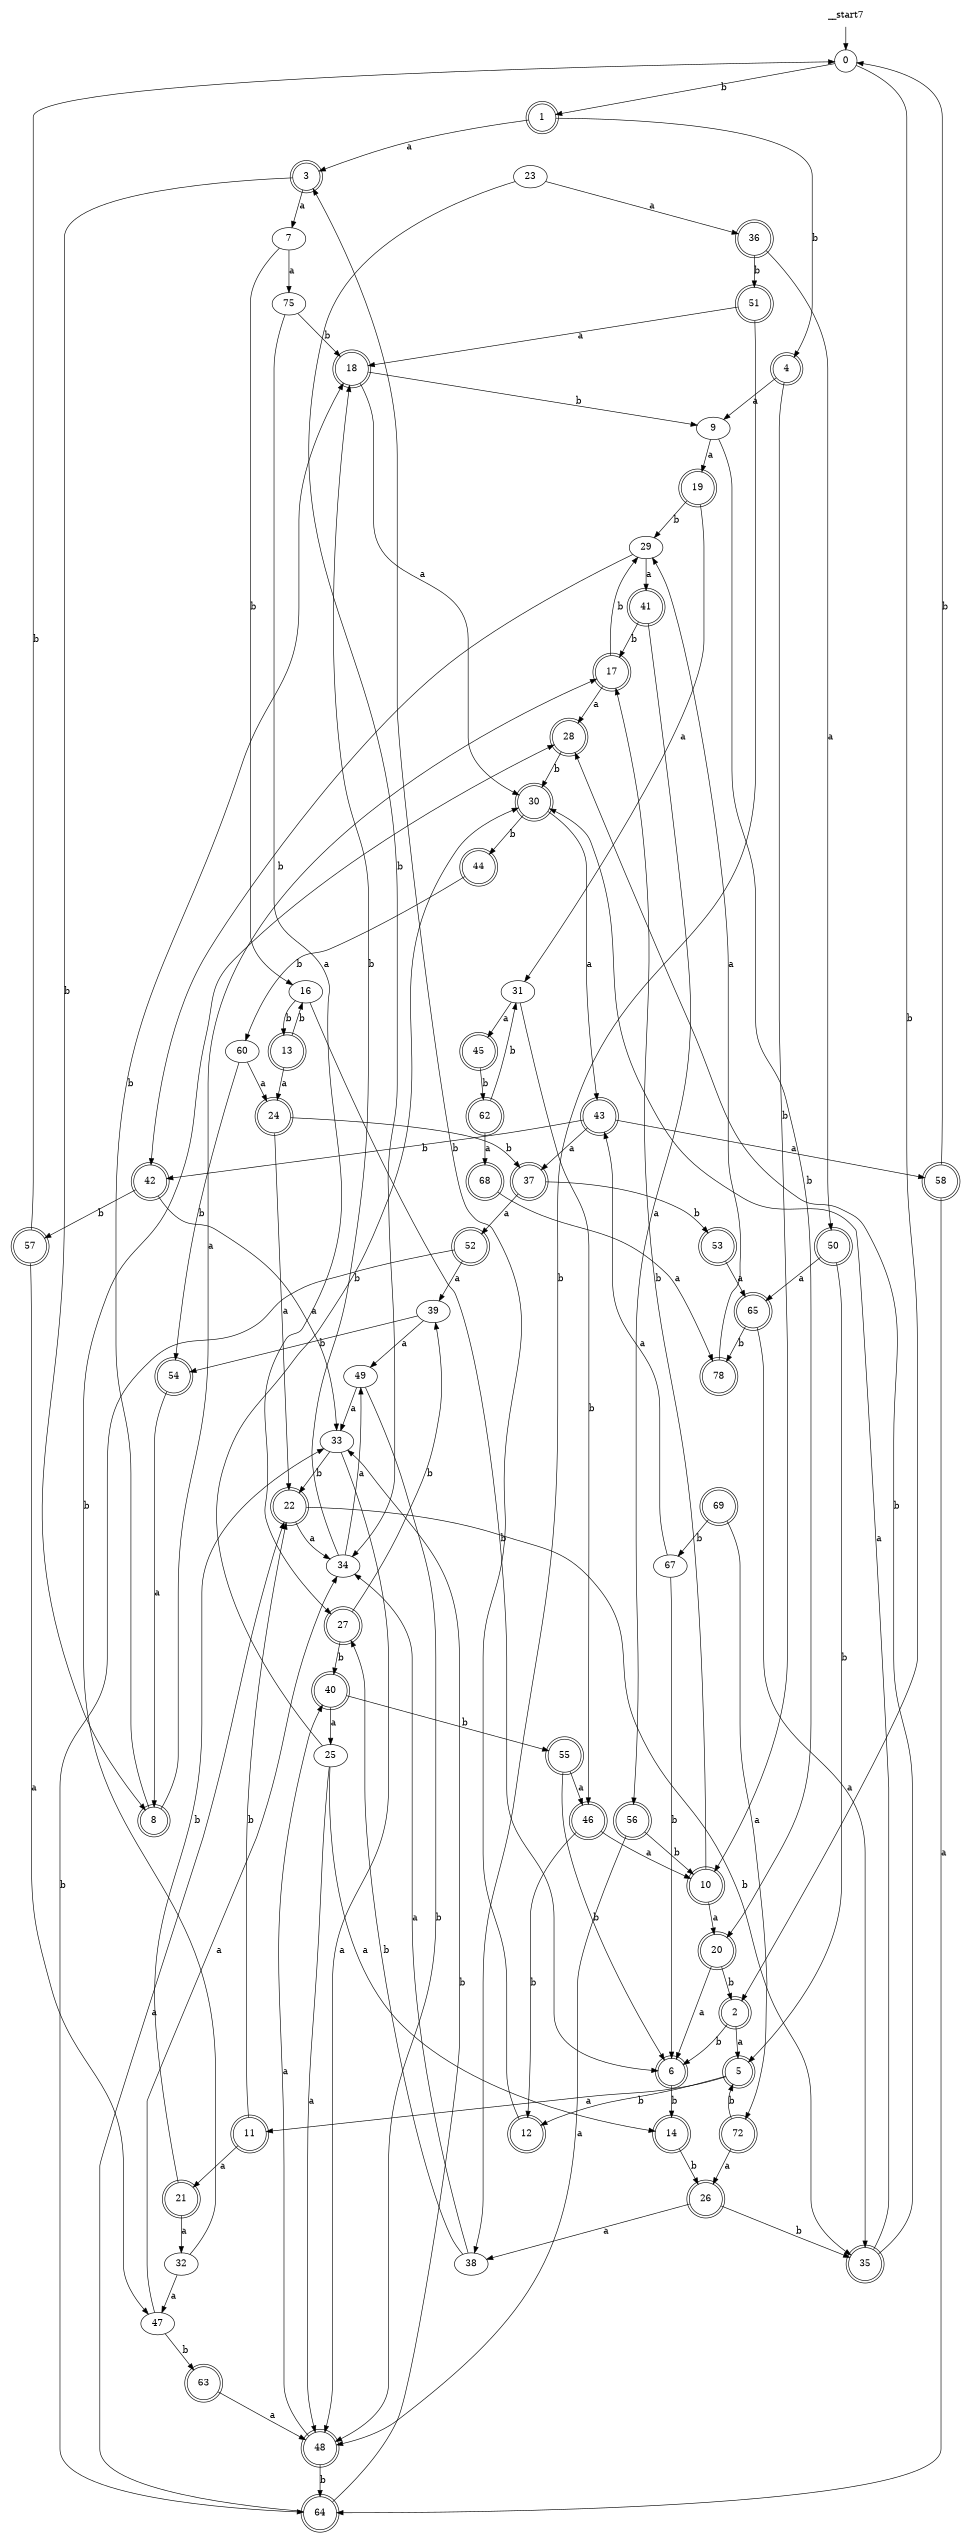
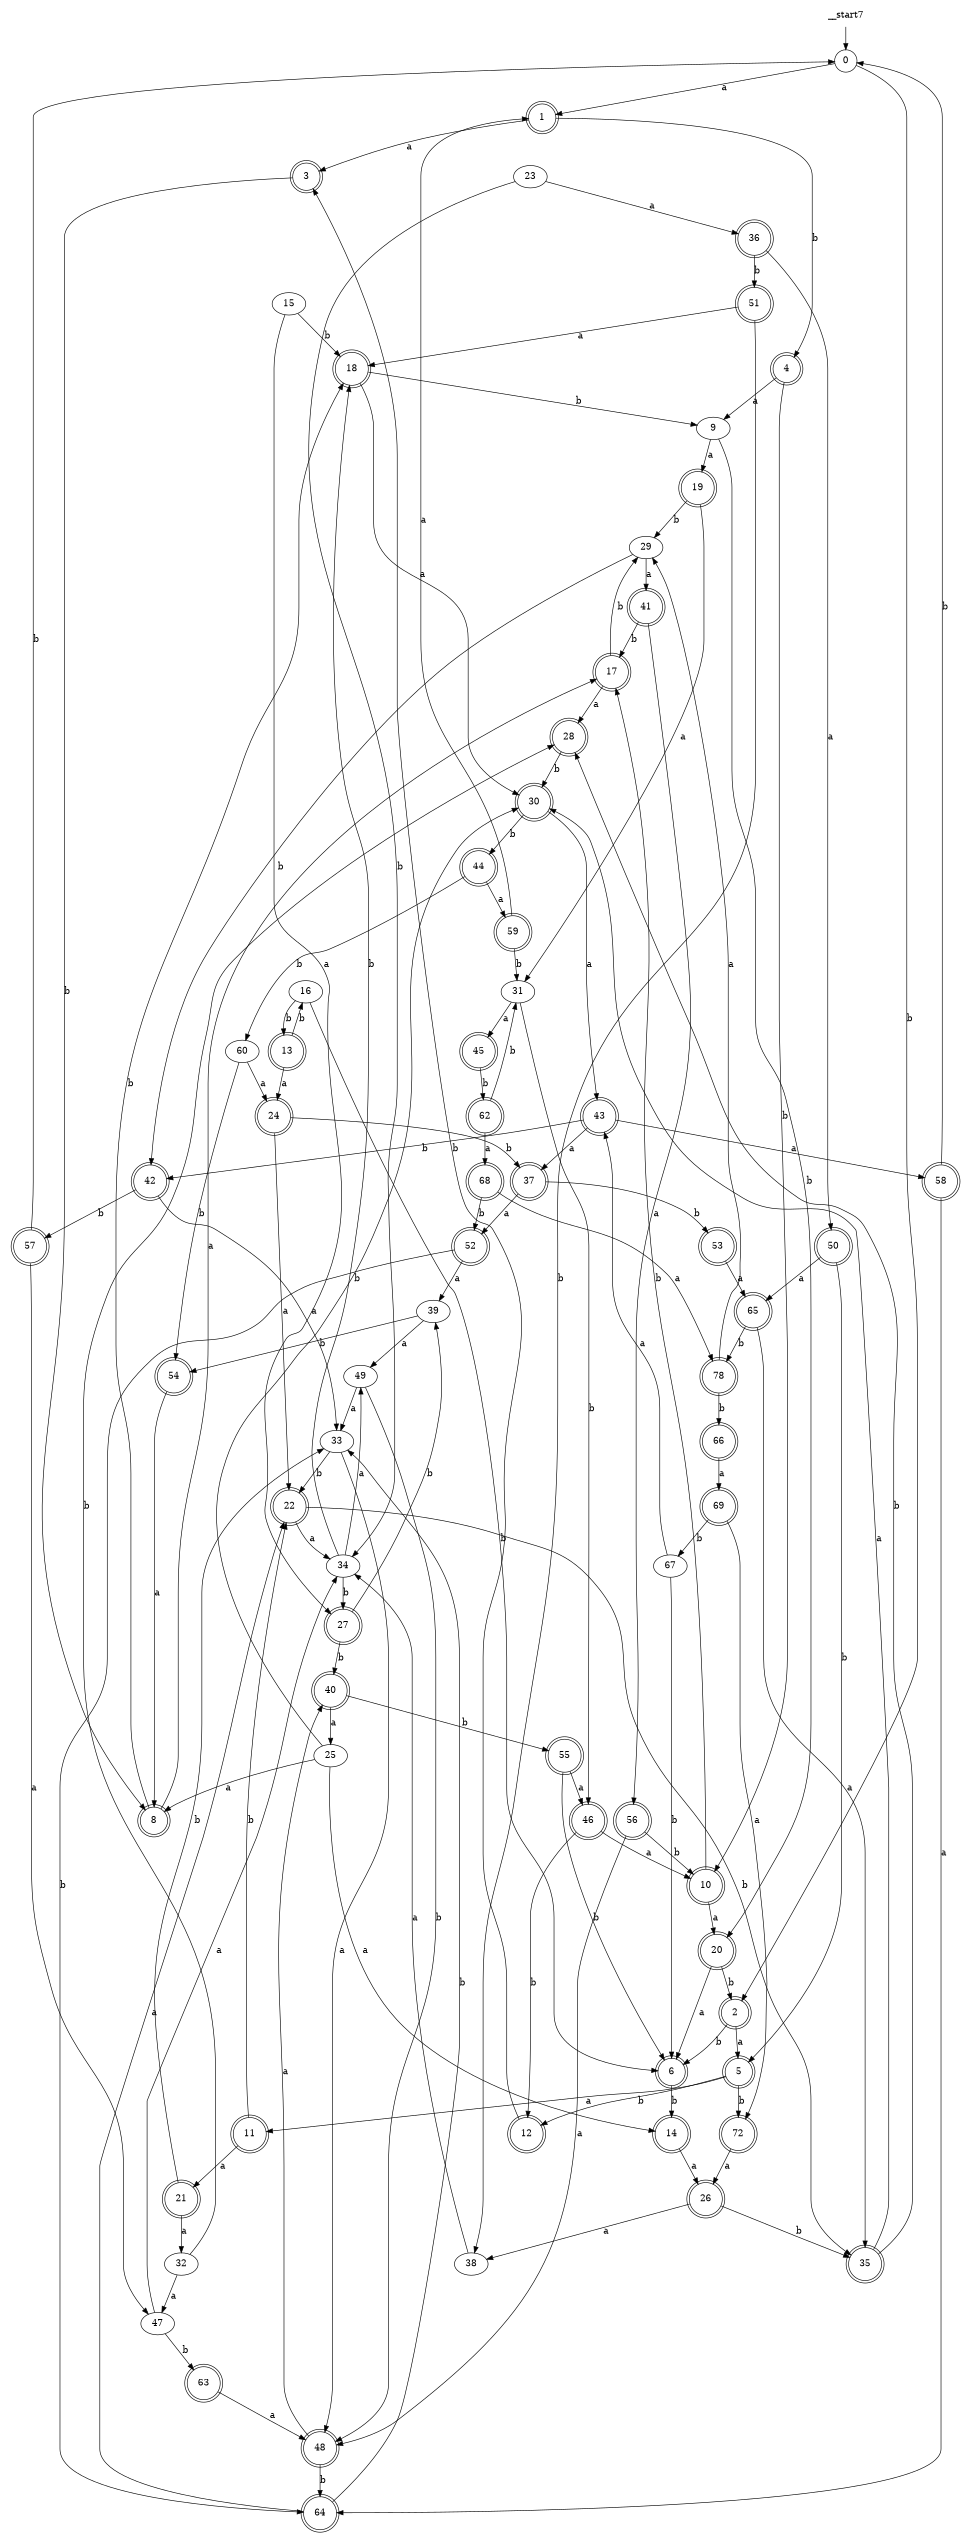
edge "0" -> "1": label "b" -> "a"
node "7": removed
node "75": label "75" -> "15"
node "59": added
edge "68" -> "52": added, label "b"
node "66": added
edge "38" -> "27": now "34" -> "27"
edge "25" -> "48": now "25" -> "8"
edge "72" -> "5": reversed
edge "14" -> "26": label "b" -> "a"
